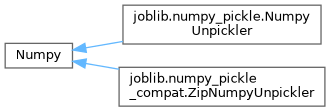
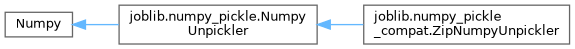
edge "joblib.numpy_pickle _compat.ZipNumpyUnpickler" -> "Numpy": now "joblib.numpy_pickle _compat.ZipNumpyUnpickler" -> "joblib.numpy_pickle.Numpy Unpickler"
